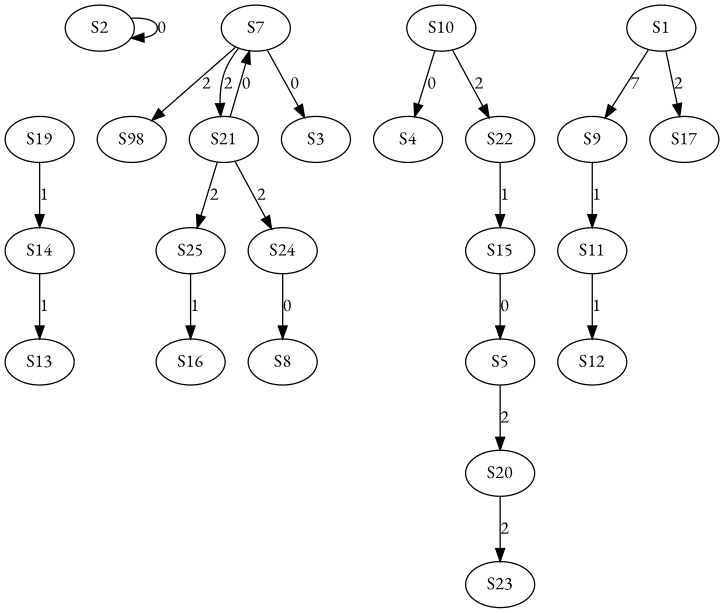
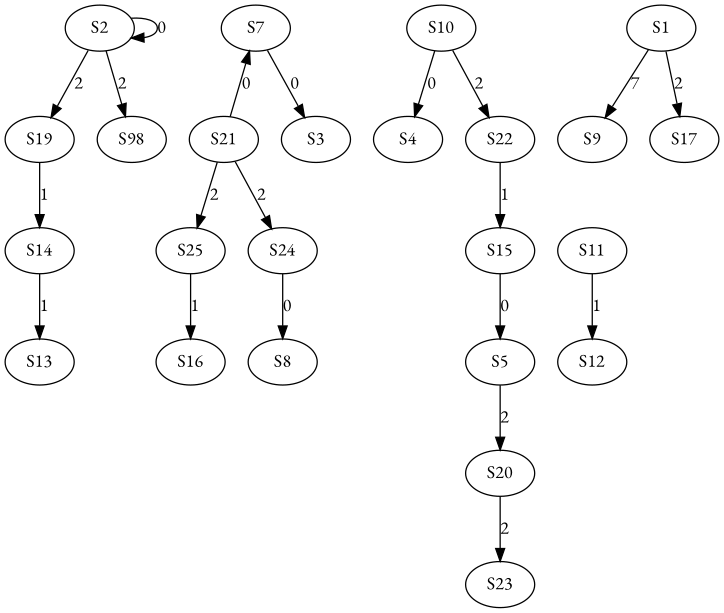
edge "S7" -> "S21": removed, label "2"
edge "S2" -> "S19": added, label "2"
edge "S7" -> "S98": now "S2" -> "S98"
edge "S9" -> "S11": removed, label "1"
